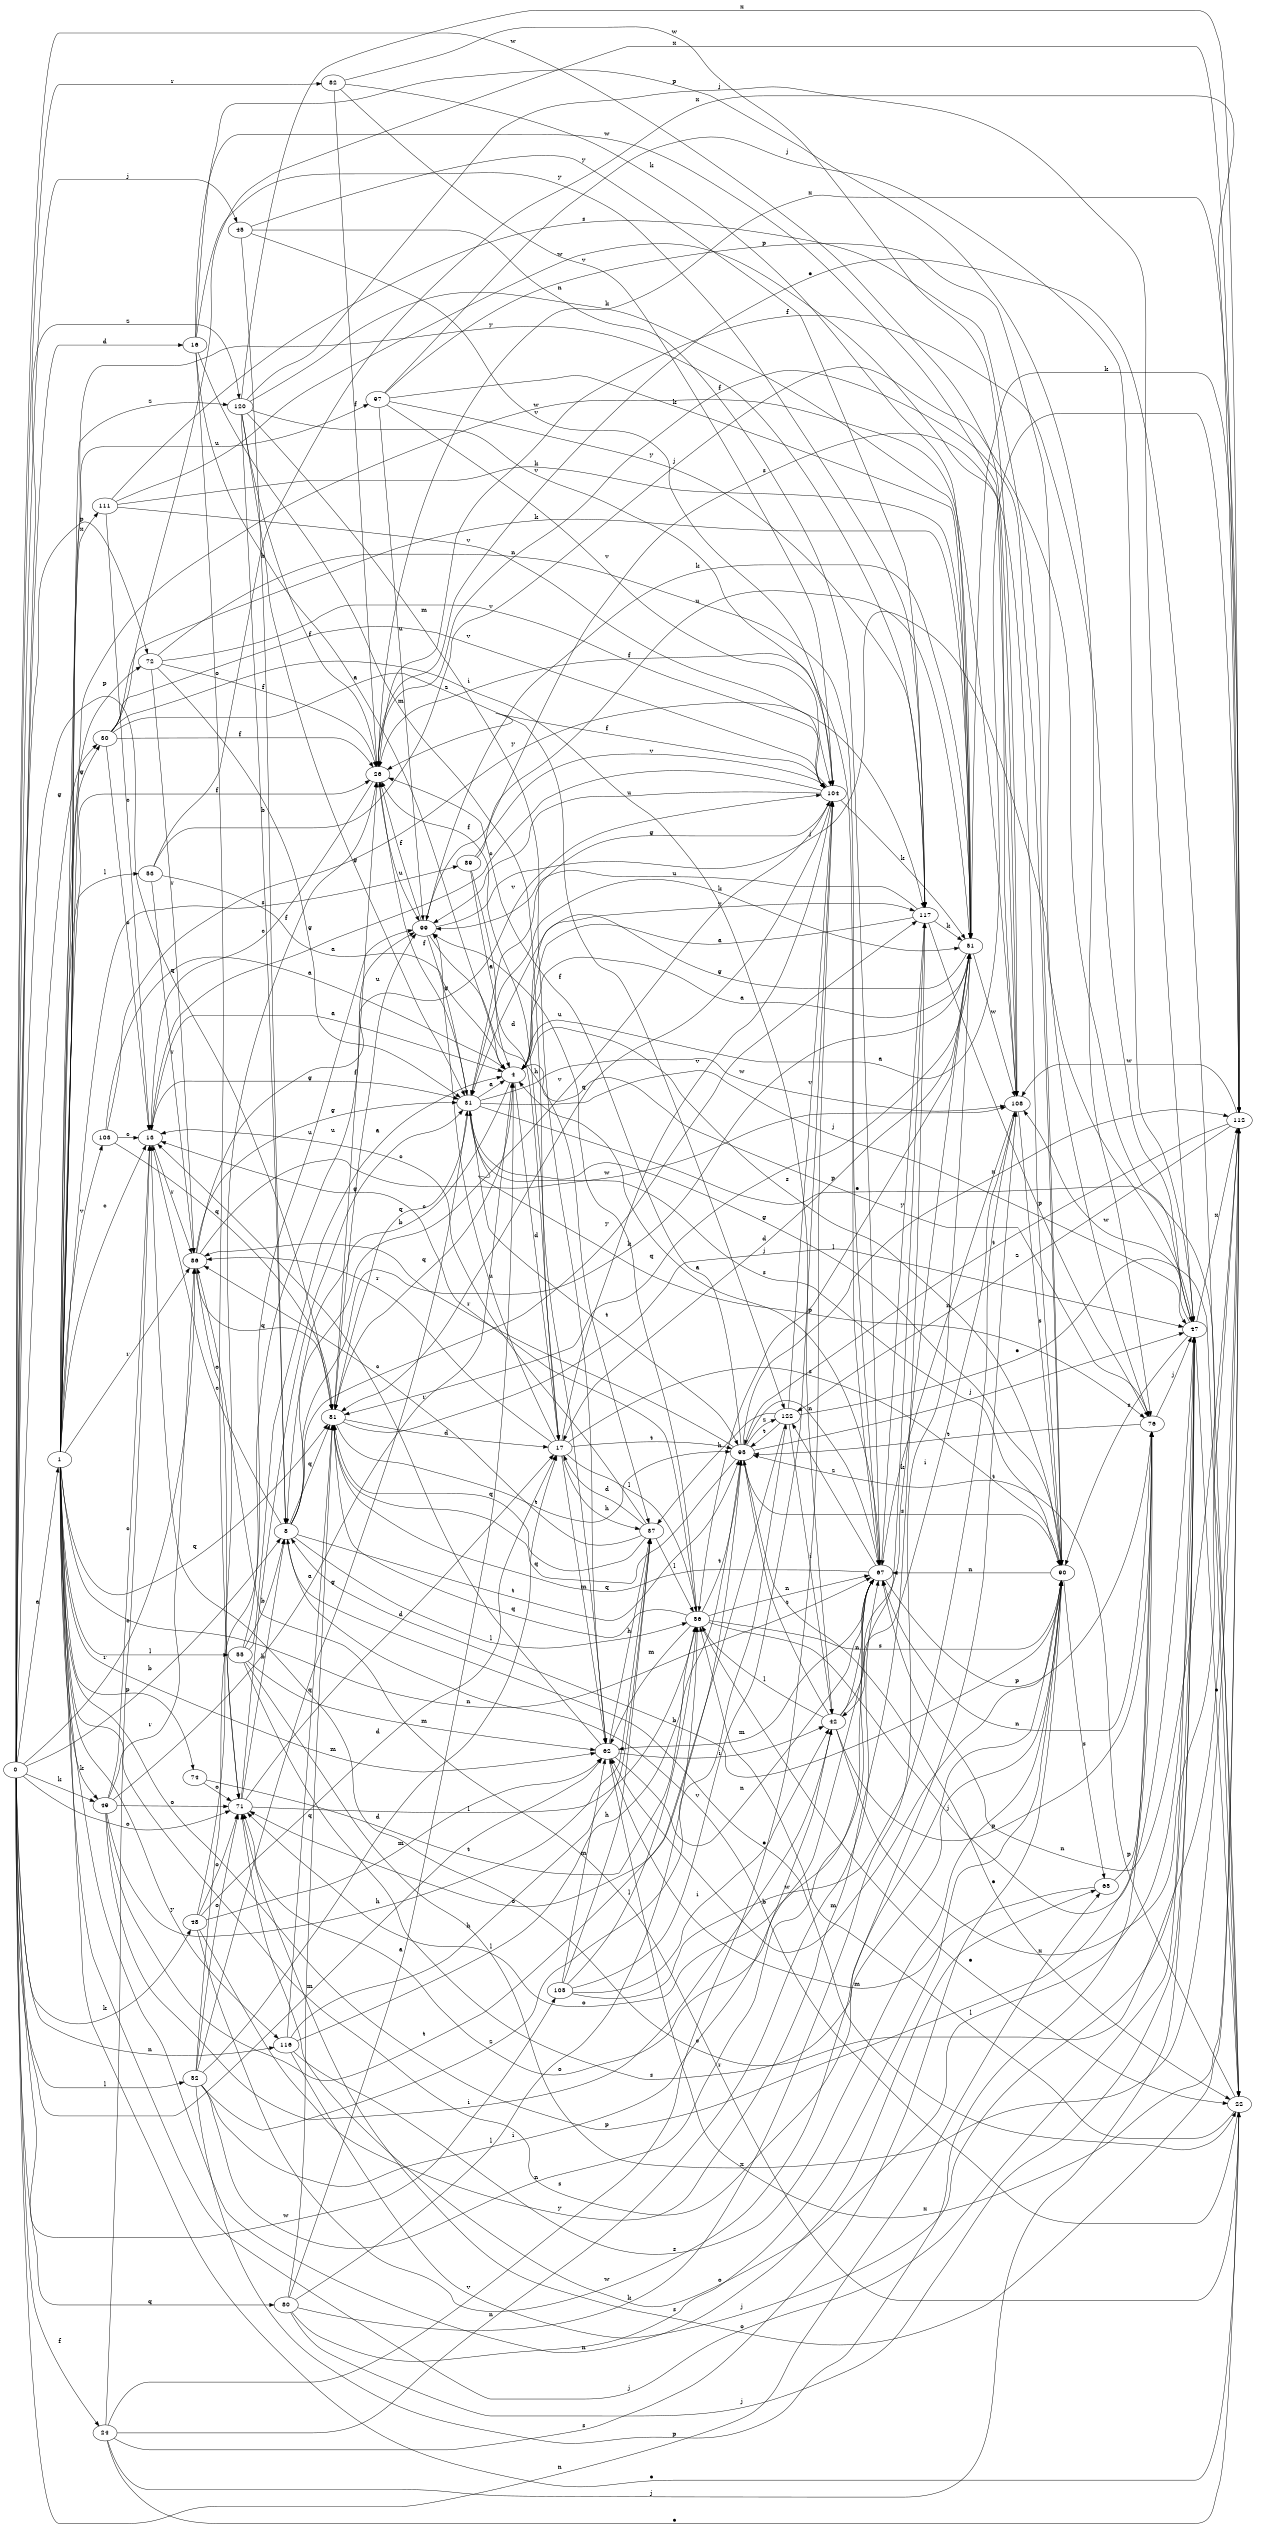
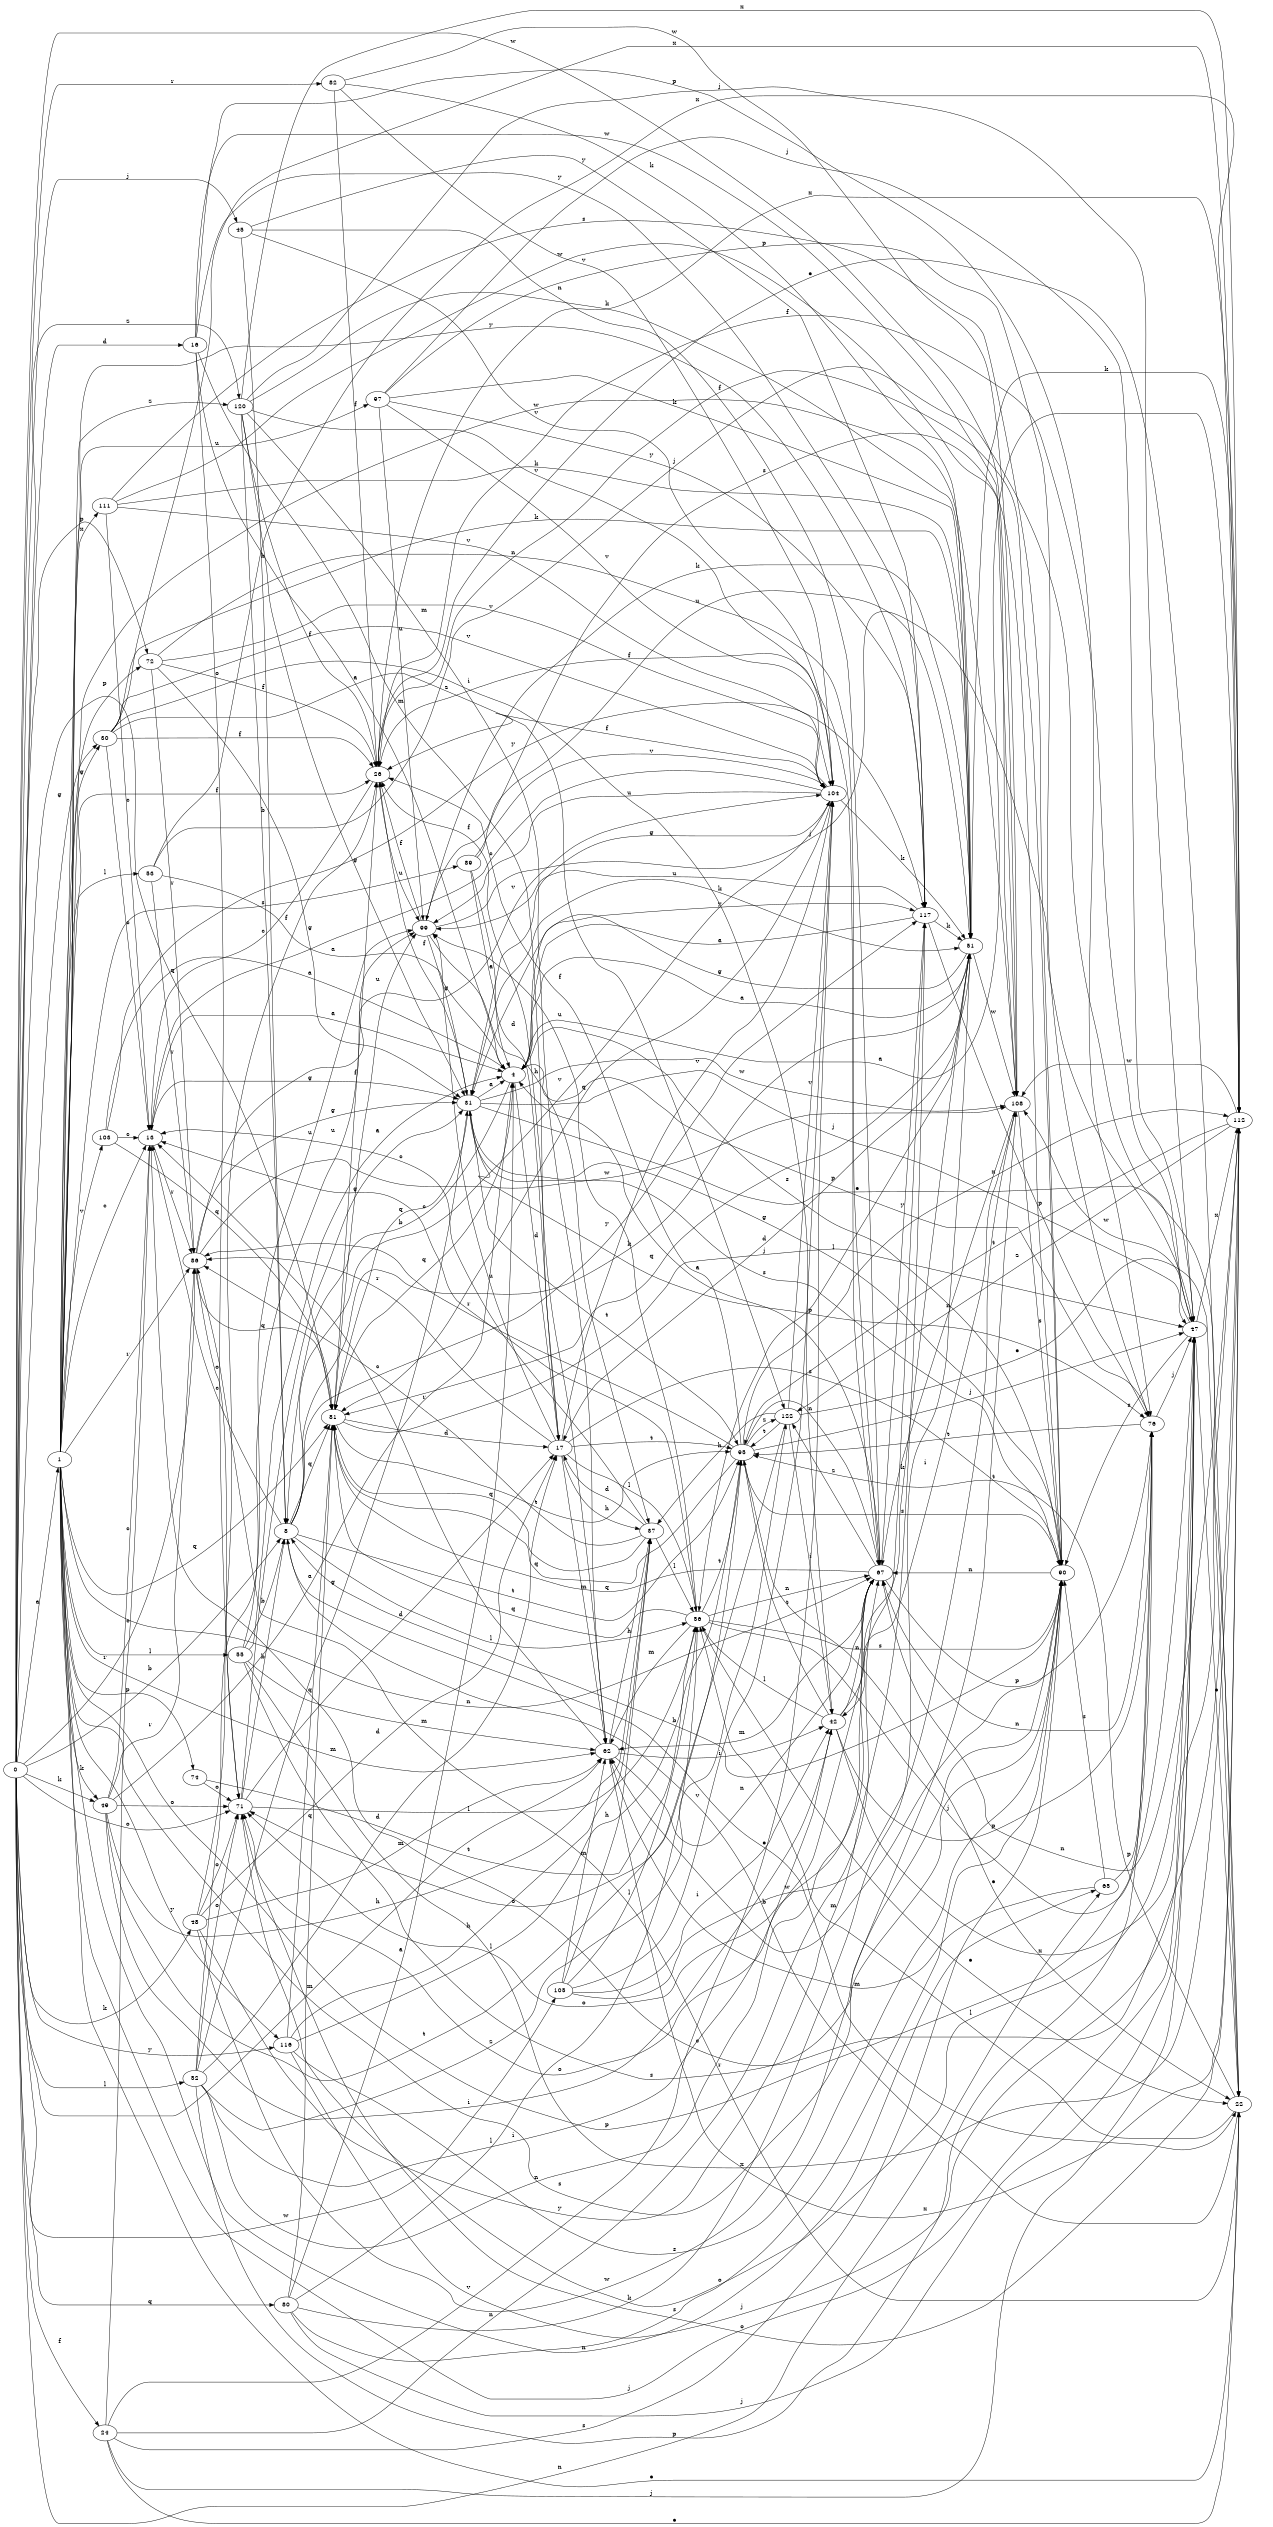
edge "90" -> "65": reversed
edge "0" -> "116": label "n" -> "y"
